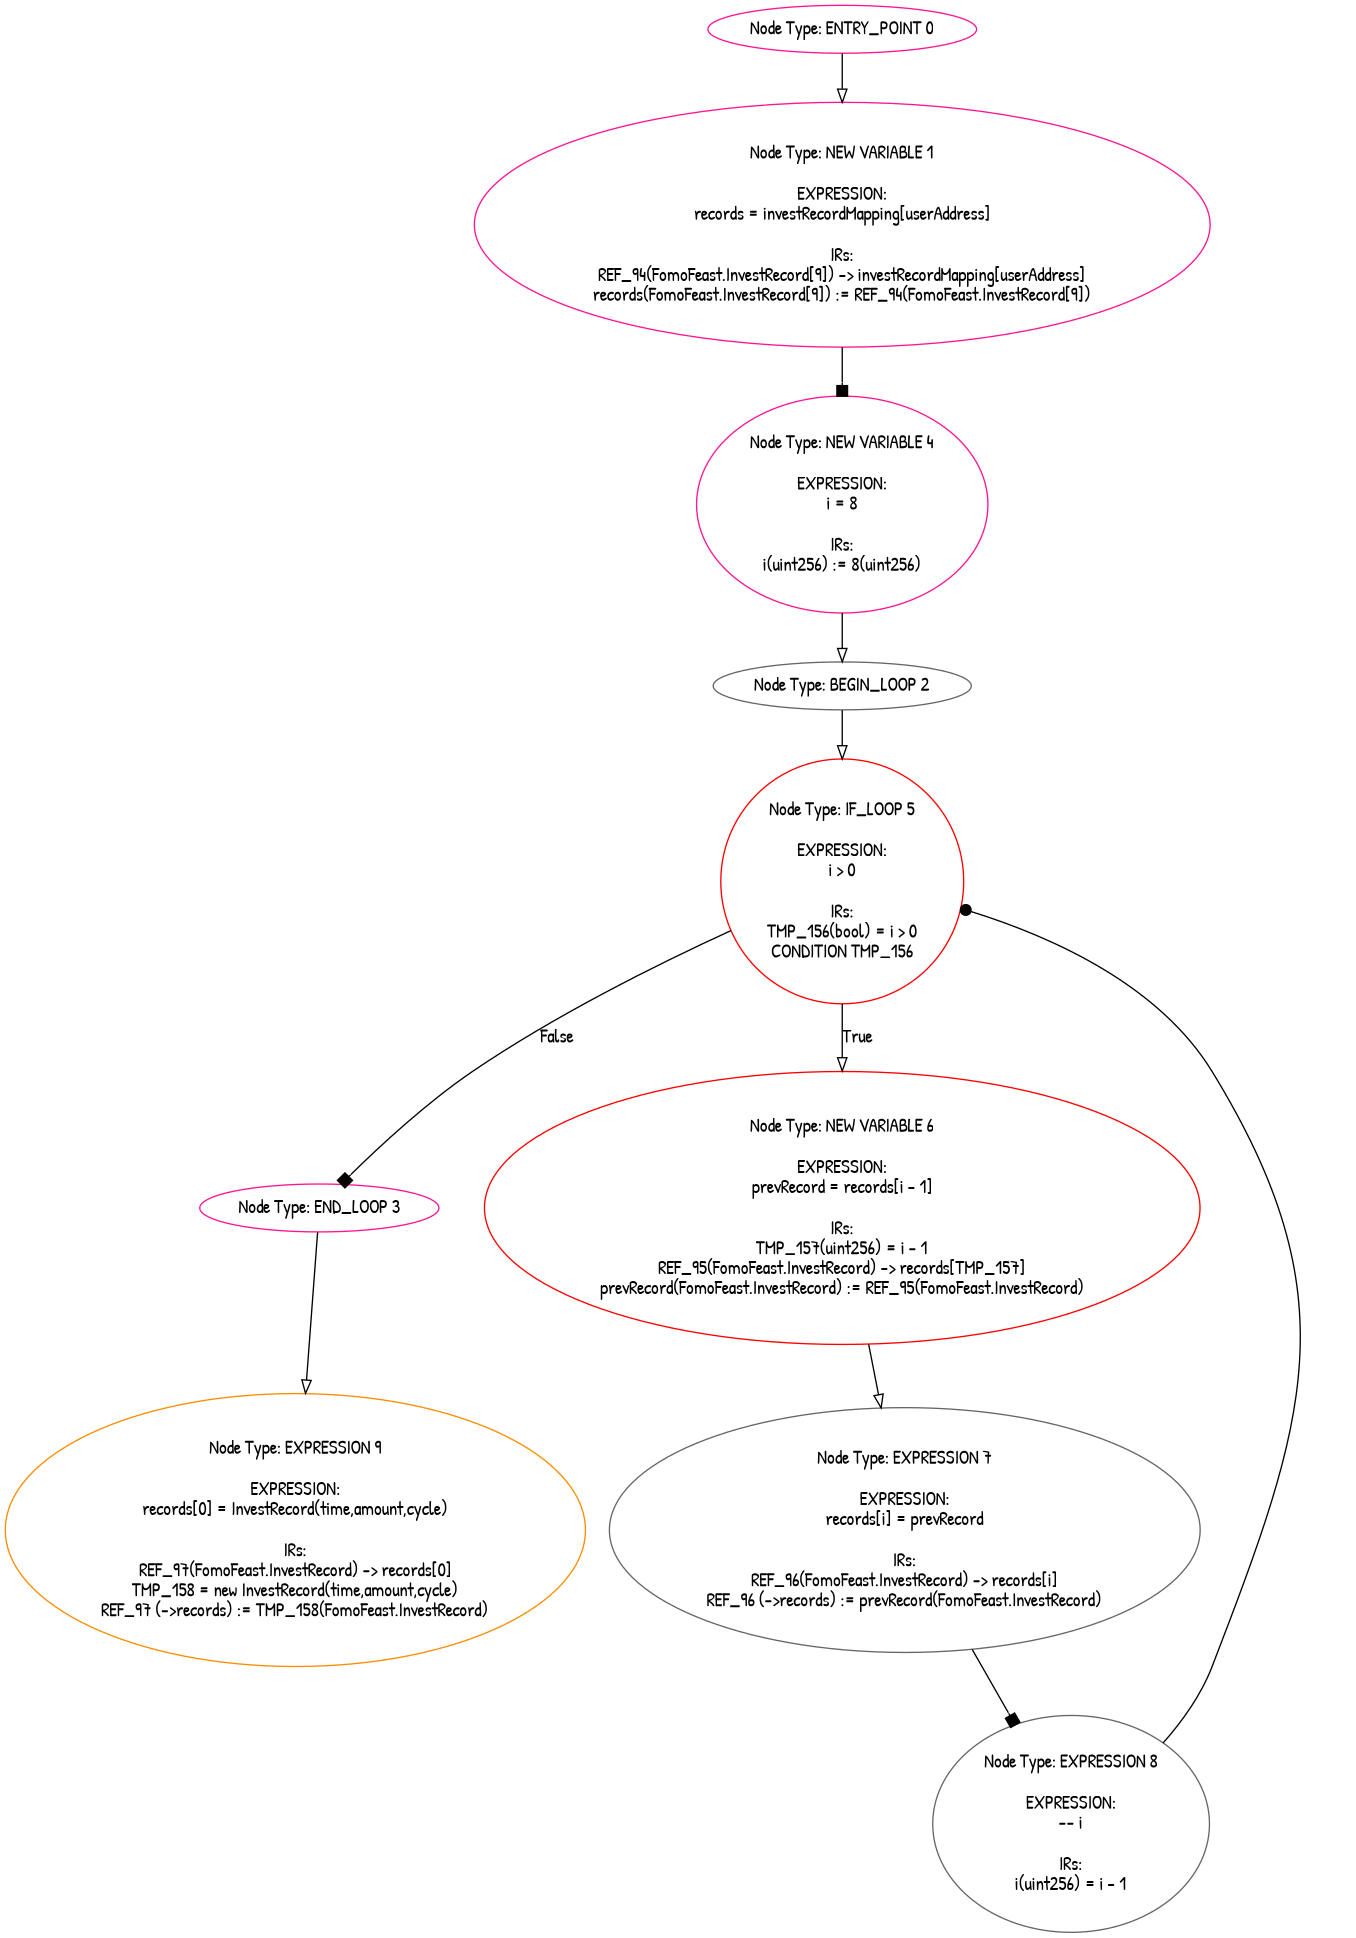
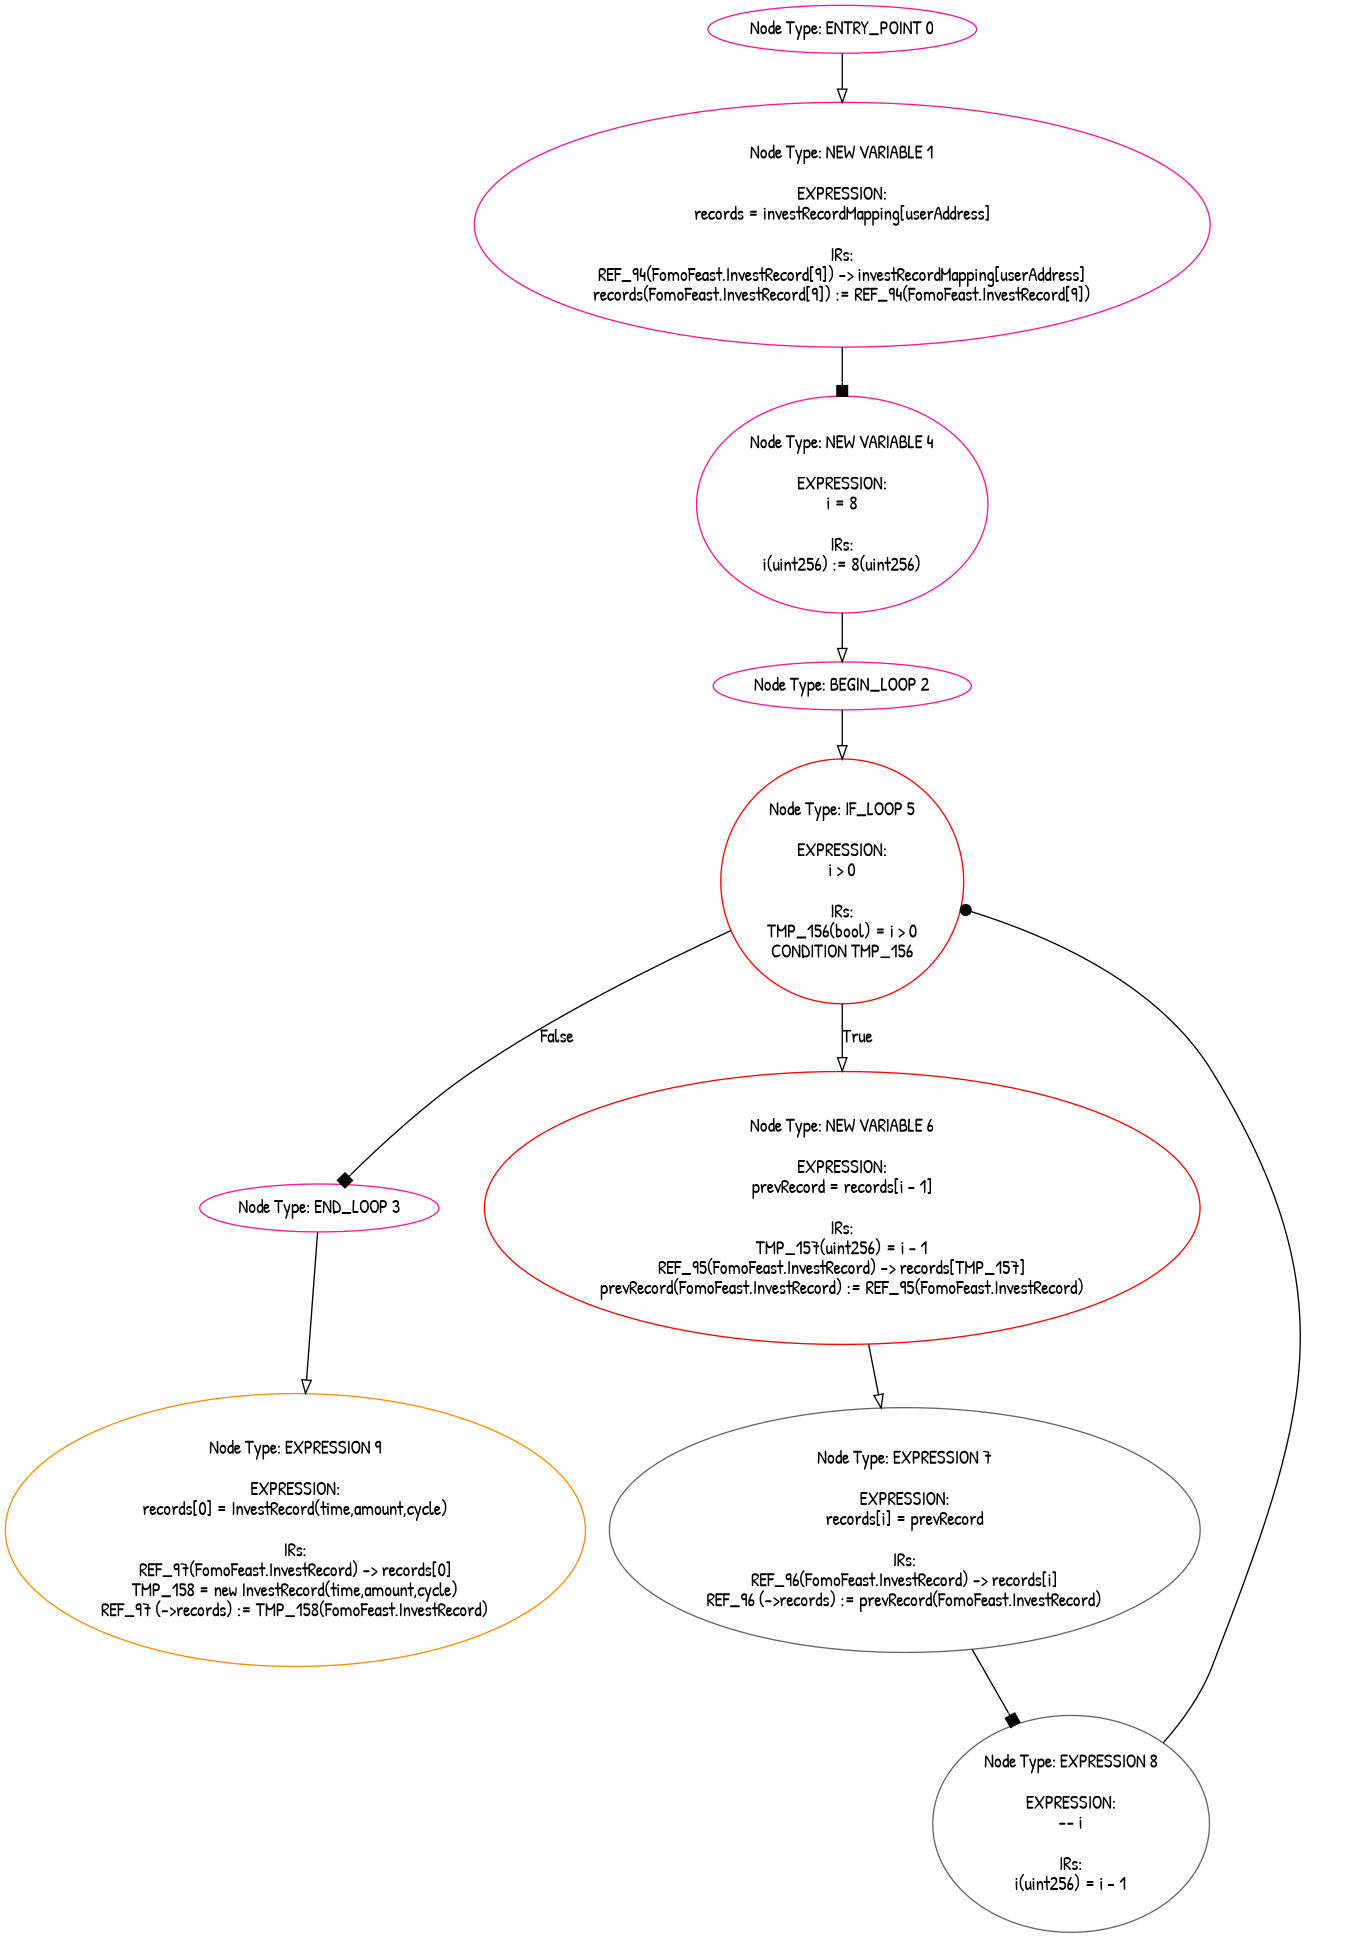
node "Node Type: BEGIN_LOOP 2": color gray40 -> deeppink
